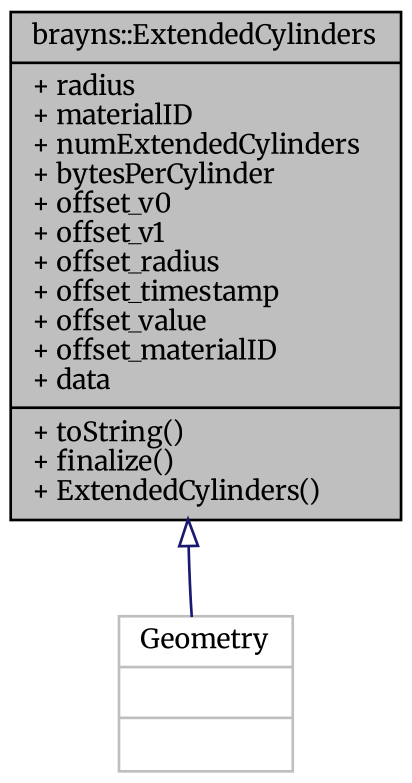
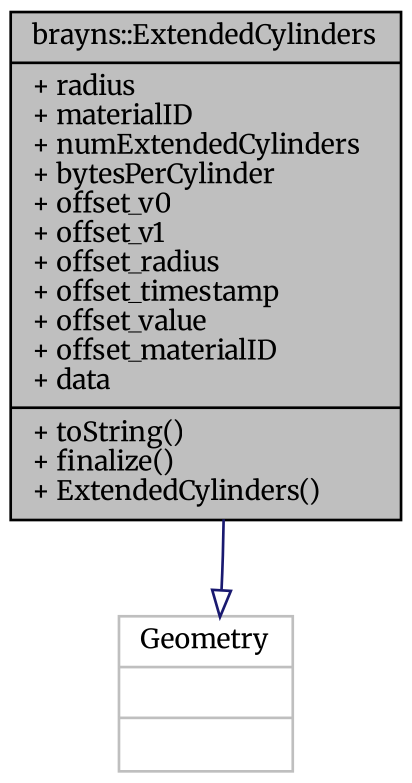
edge "Geometry" -> "brayns::ExtendedCylinders": reversed
